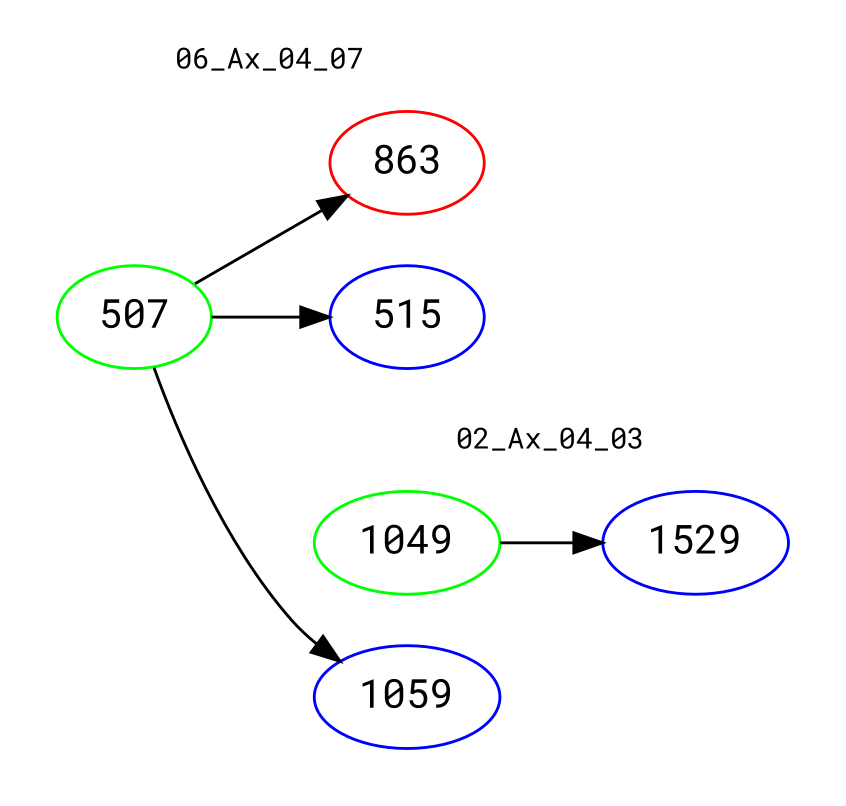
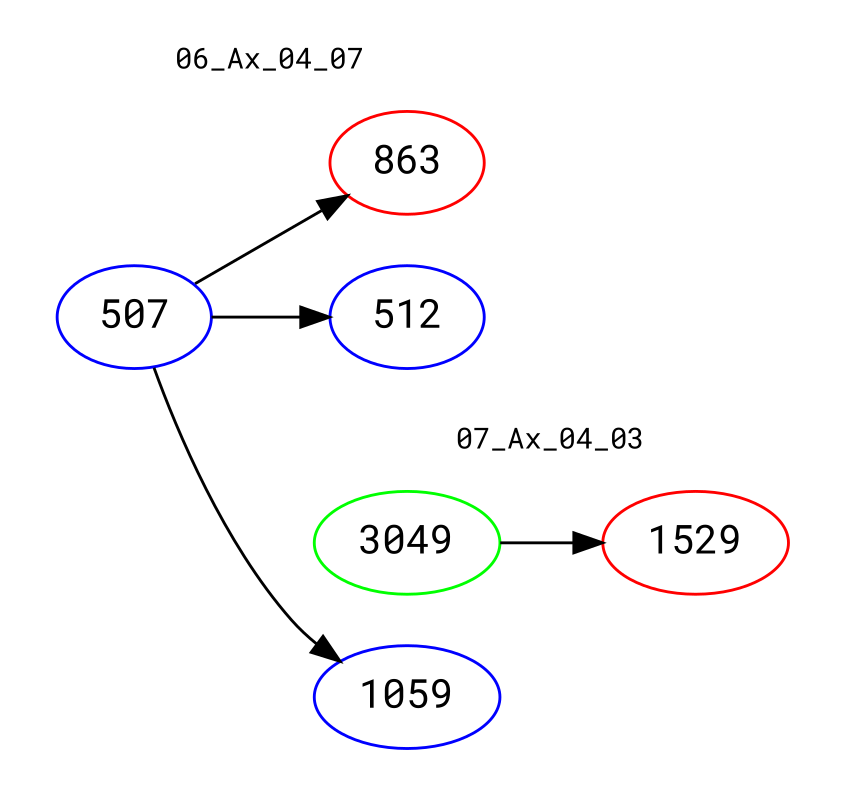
node "507": color green -> blue
node "515": label "515" -> "512"
cluster "02_Ax_04_03": label "02_Ax_04_03" -> "07_Ax_04_03"
node "1049": label "1049" -> "3049"
node "1529": color blue -> red
